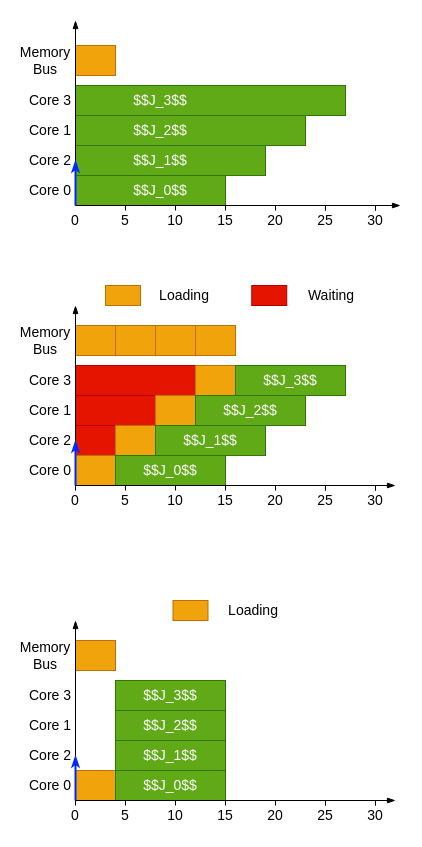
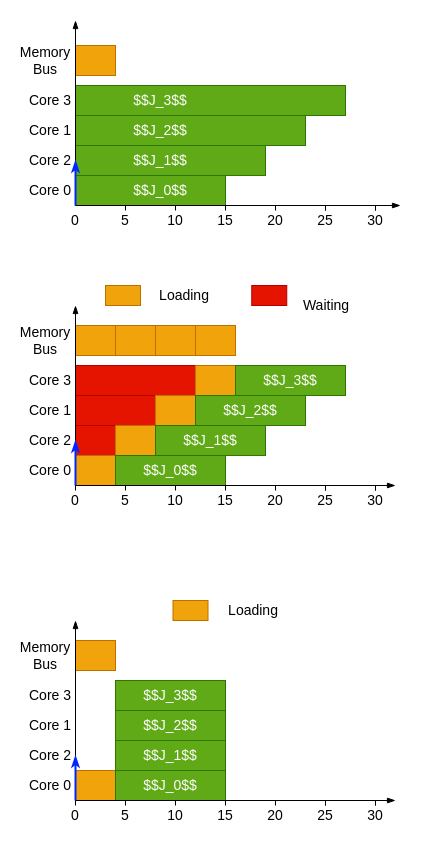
node "Waiting": moved (332, 296) -> (327, 306)
